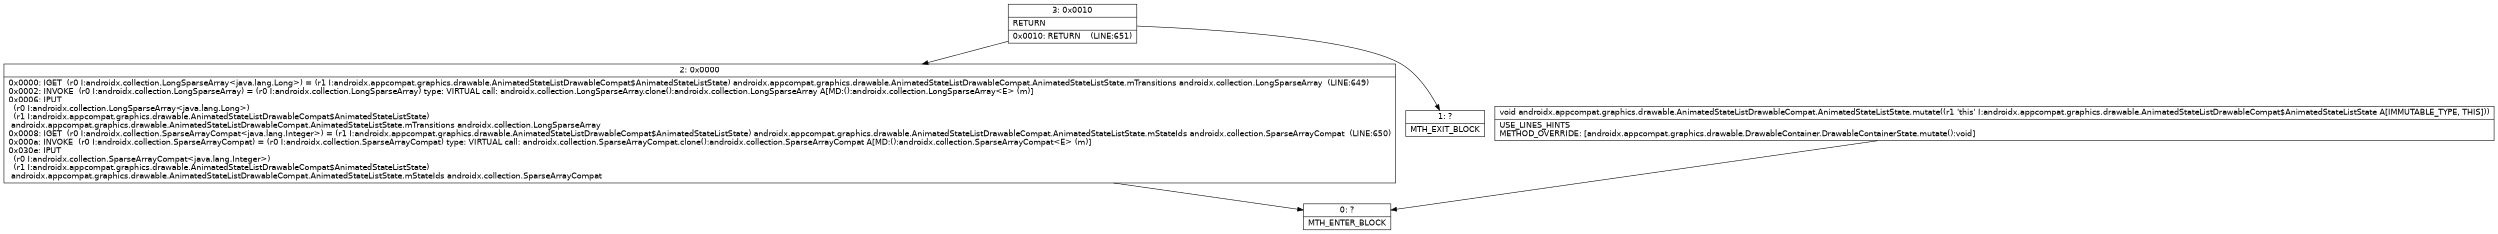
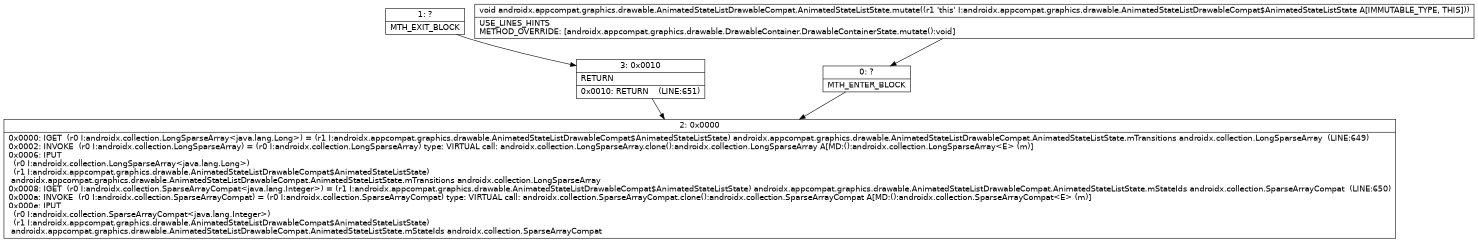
edge "3: 0x0010" -> "1: ?": reversed
node "2: 0x0000": text "0x030e: IPUT" -> "0x000e: IPUT"
edge "2: 0x0000" -> "0: ?": reversed
